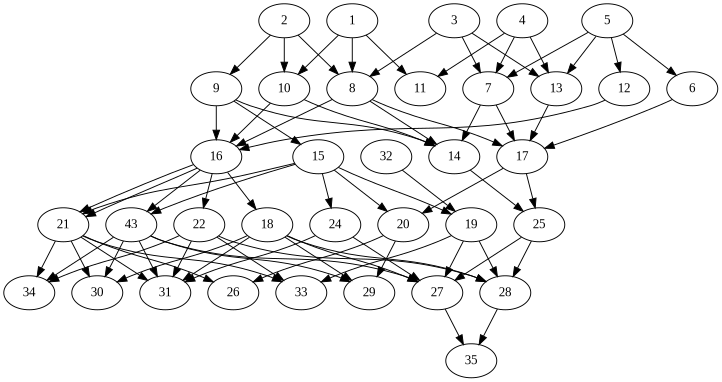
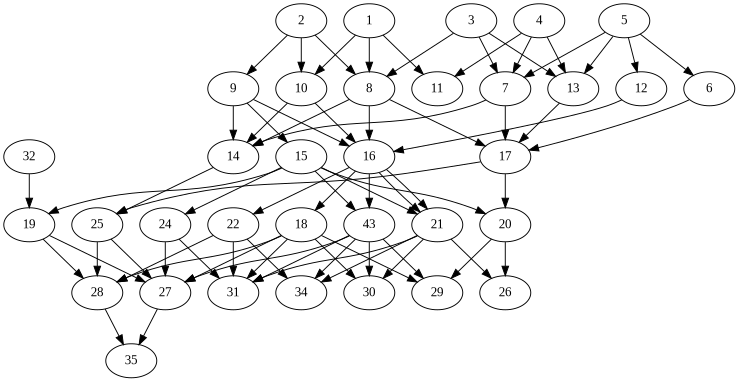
node "33": removed
